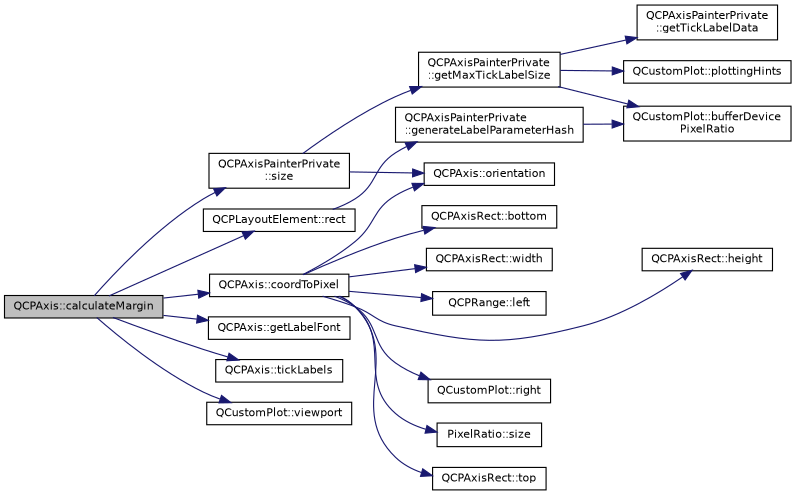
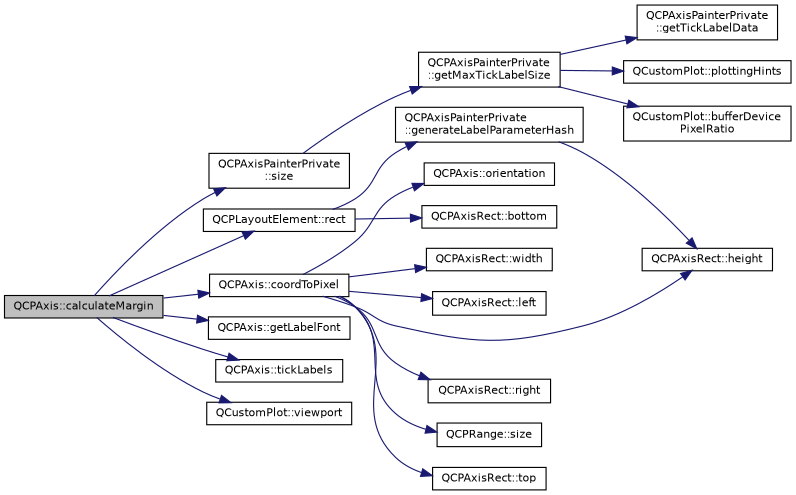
edge "QCPAxisPainterPrivate ::generateLabelParameterHash" -> "QCustomPlot::bufferDevice PixelRatio": now "QCPAxisPainterPrivate ::generateLabelParameterHash" -> "QCPAxisRect::height"
edge "QCPAxisPainterPrivate ::size" -> "QCPAxis::orientation": removed
edge "QCPAxis::coordToPixel" -> "QCPAxisRect::bottom": now "QCPLayoutElement::rect" -> "QCPAxisRect::bottom"
node "QCPRange::left": label "QCPRange::left" -> "QCPAxisRect::left"
node "QCustomPlot::right": label "QCustomPlot::right" -> "QCPAxisRect::right"
node "PixelRatio::size": label "PixelRatio::size" -> "QCPRange::size"
